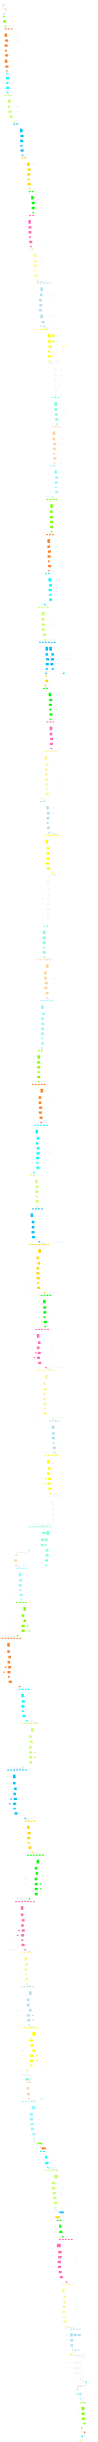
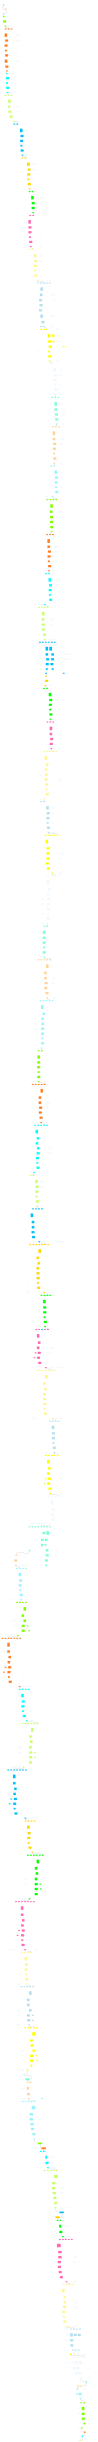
node "Dma in epoch=41. mem=96-> sw=96 axi port=1 STREAM_ENG_V2 5": fillcolor hotpink -> deepskyblue1
